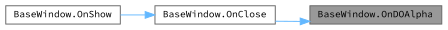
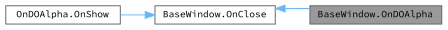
node "BaseWindow.OnShow": label "BaseWindow.OnShow" -> "OnDOAlpha.OnShow"
edge "BaseWindow.OnClose" -> "BaseWindow.OnDOAlpha": reversed
